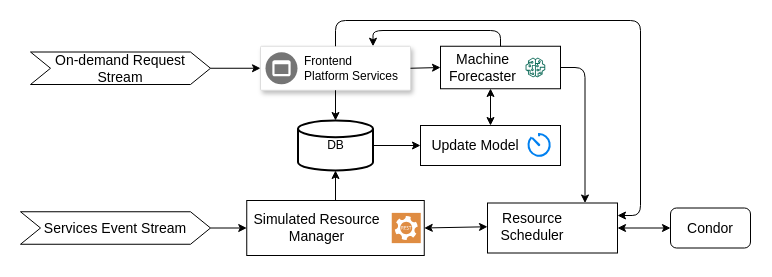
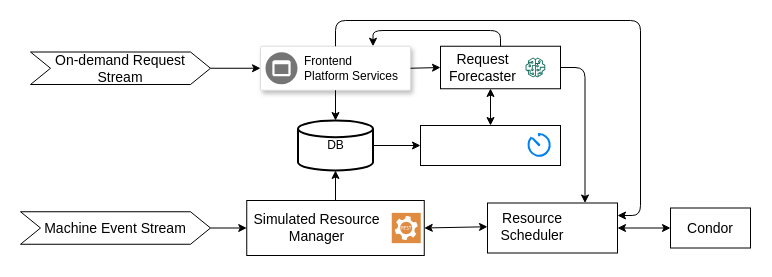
node "Machine Forecaster": label "Machine Forecaster" -> "Request Forecaster"
node "Update Model": removed
node "Condor": shape rounded rectangle -> rectangle
node "Services Event Stream": label "Services Event Stream" -> "Machine Event Stream"
